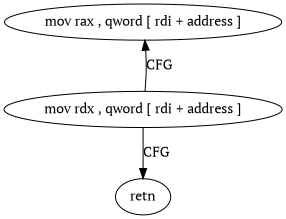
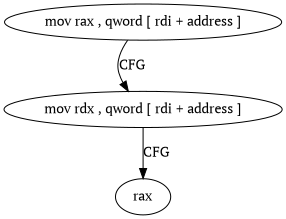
edge "mov rdx , qword [ rdi + address ]" -> "mov rax , qword [ rdi + address ]": reversed
node "retn": label "retn" -> "rax"
